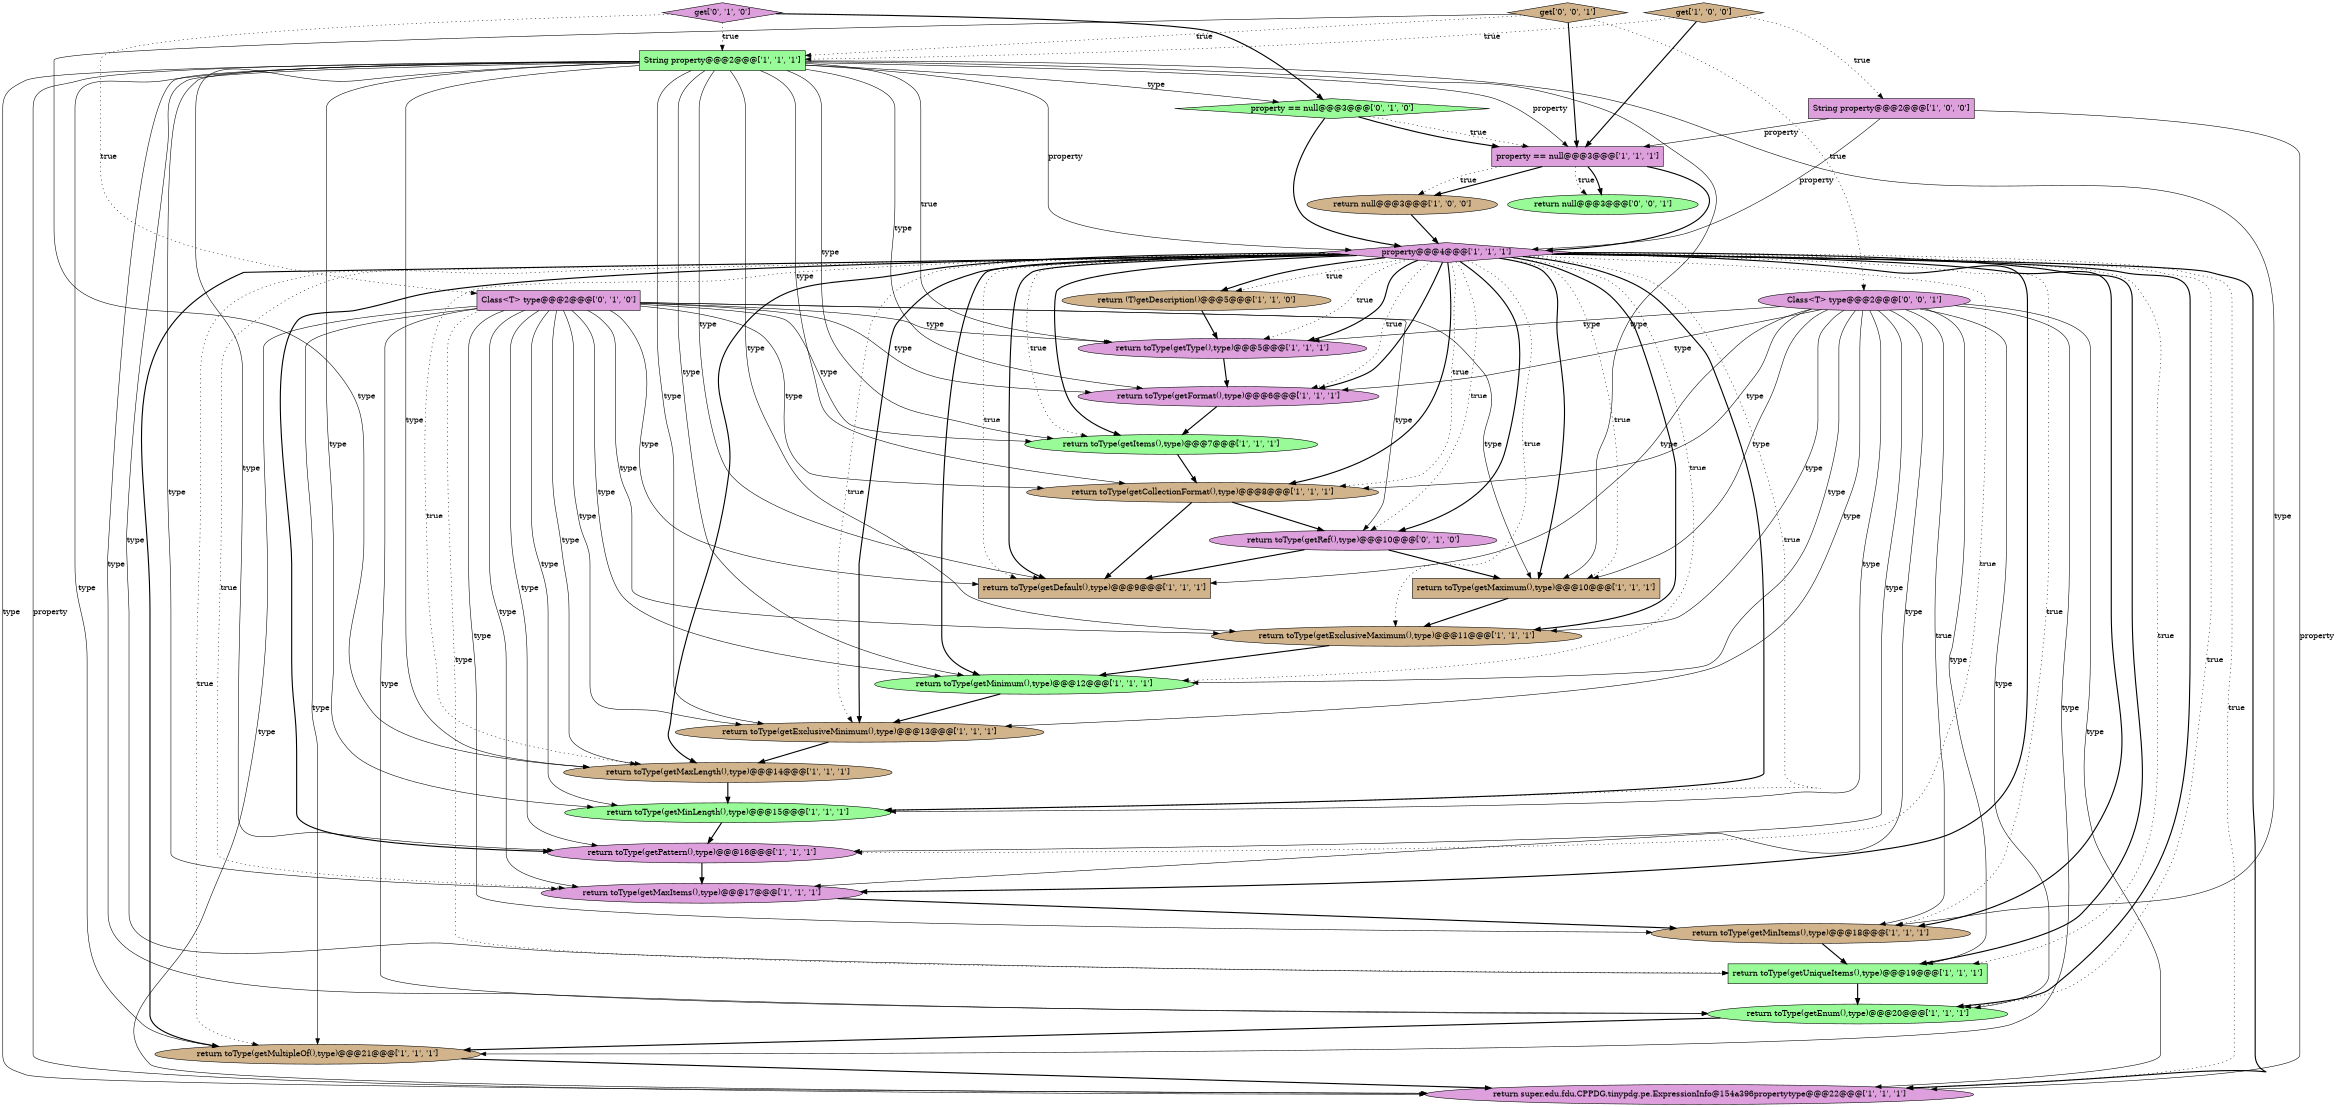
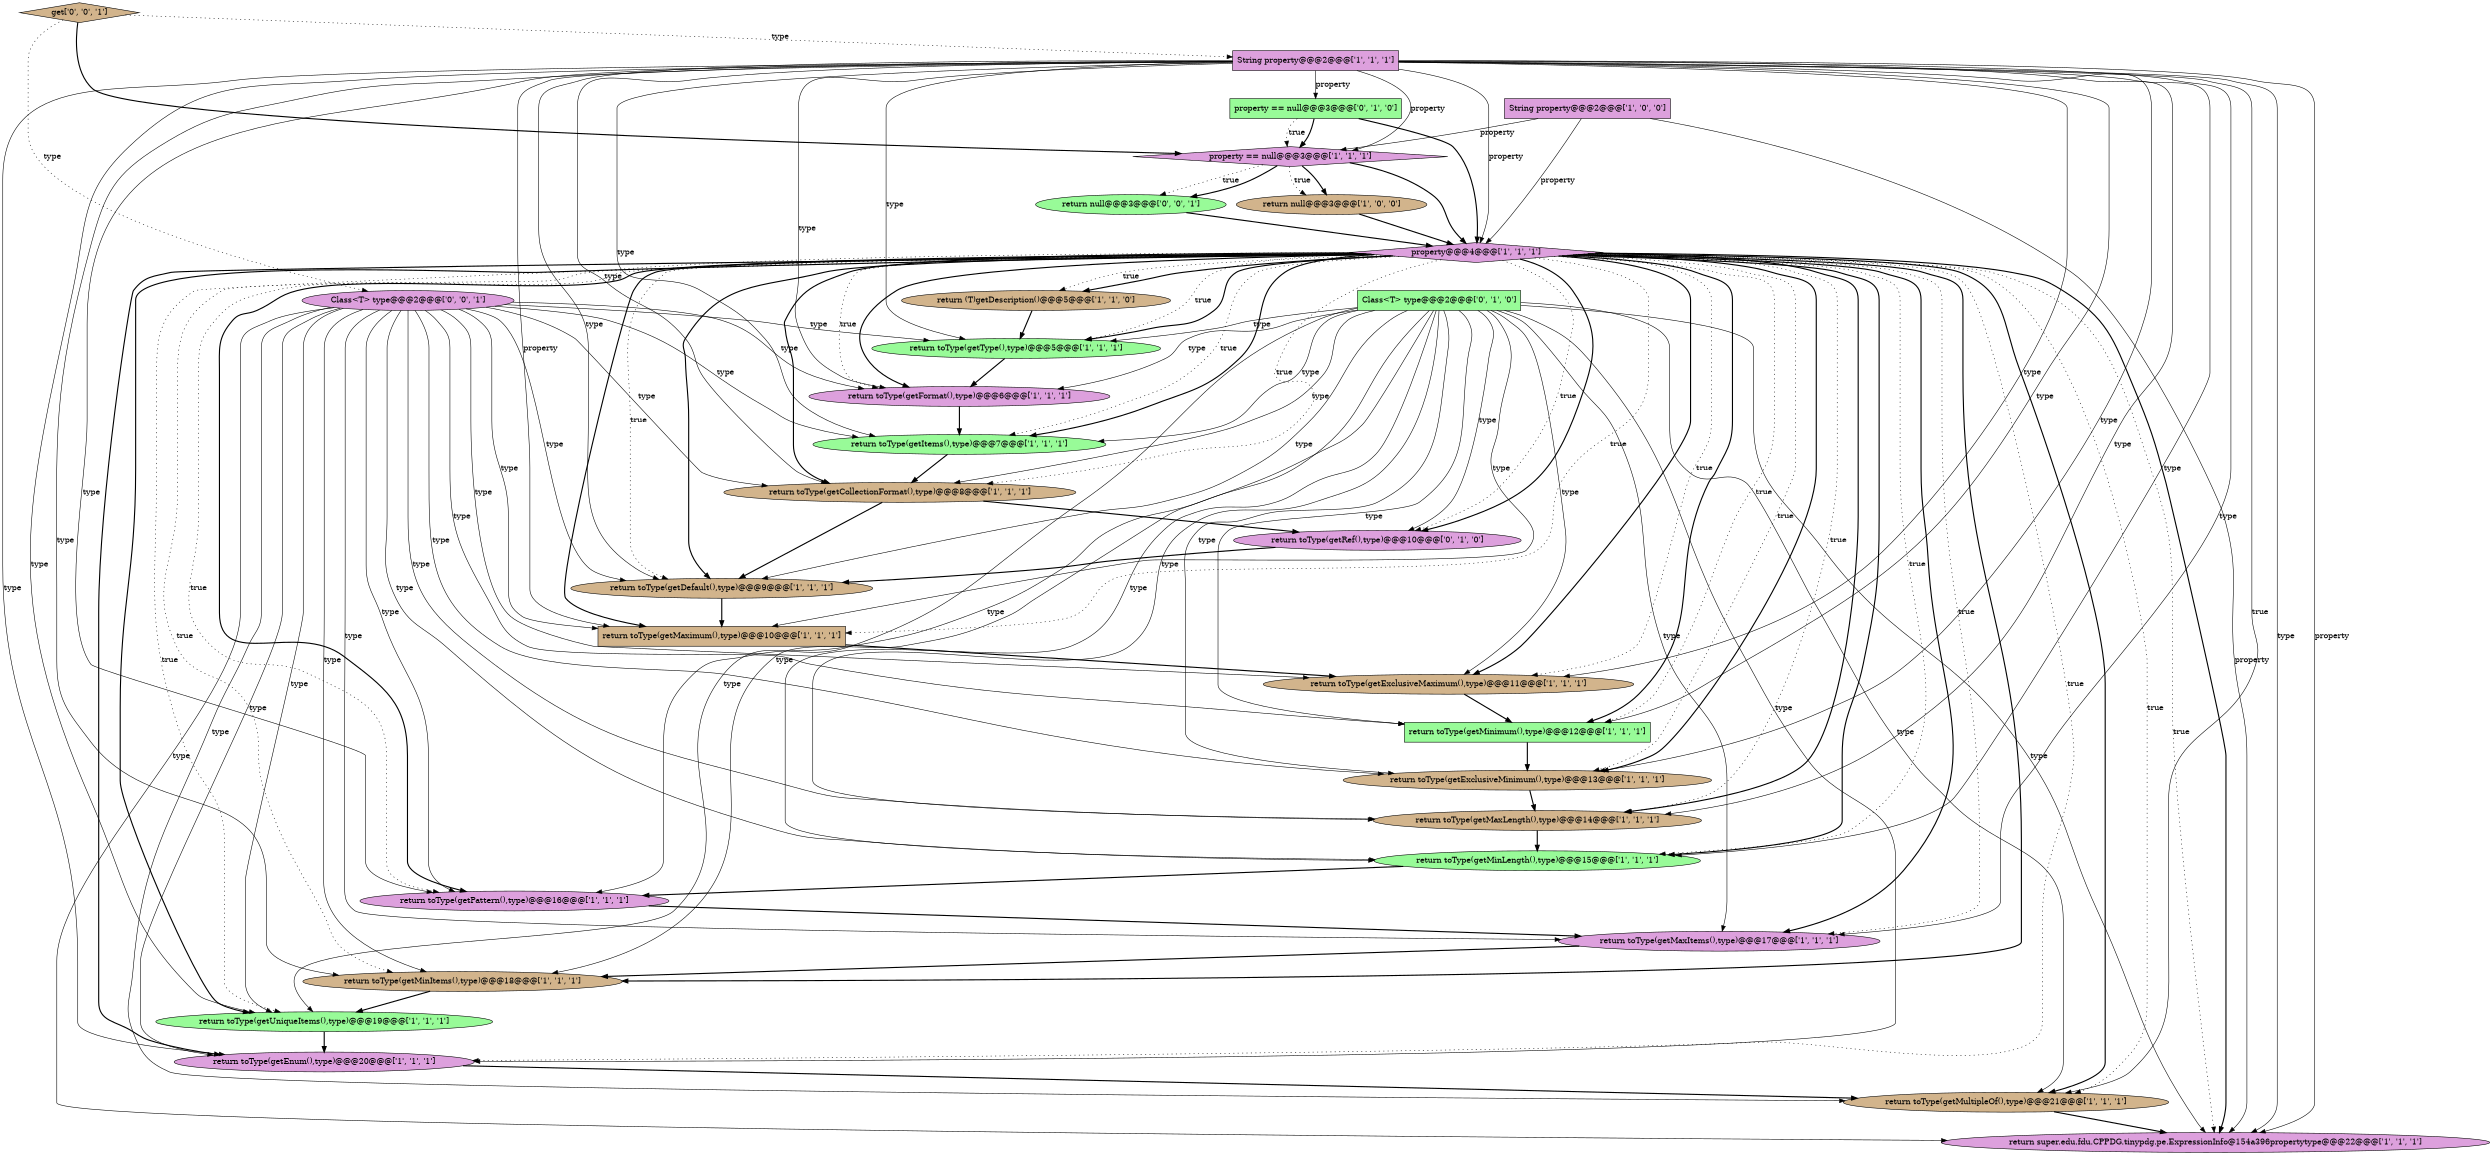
node "get['0', '1', '0']": removed
node "get['1', '0', '0']": removed
edge "get['0', '0', '1']" -> "String property@@@2@@@['1', '1', '1']": label "true" -> "type"
edge "get['0', '0', '1']" -> "return toType(getMaxLength(),type)@@@14@@@['1', '1', '1']": now "Class<T> type@@@2@@@['0', '0', '1']" -> "return toType(getMaxLength(),type)@@@14@@@['1', '1', '1']"
node "String property@@@2@@@['1', '1', '1']": fillcolor palegreen -> plum
edge "String property@@@2@@@['1', '1', '1']" -> "property == null@@@3@@@['0', '1', '0']": label "type" -> "property"
node "property == null@@@3@@@['0', '1', '0']": shape diamond -> box
node "property == null@@@3@@@['1', '1', '1']": shape box -> diamond
edge "get['0', '0', '1']" -> "Class<T> type@@@2@@@['0', '0', '1']": label "true" -> "type"
edge "String property@@@2@@@['1', '1', '1']" -> "return toType(getType(),type)@@@5@@@['1', '1', '1']": label "true" -> "type"
edge "return null@@@3@@@['0', '0', '1']" -> "property@@@4@@@['1', '1', '1']": added
node "Class<T> type@@@2@@@['0', '1', '0']": fillcolor plum -> palegreen
edge "String property@@@2@@@['1', '1', '1']" -> "return toType(getMaximum(),type)@@@10@@@['1', '1', '1']": label "type" -> "property"
node "return toType(getType(),type)@@@5@@@['1', '1', '1']": fillcolor plum -> palegreen
edge "Class<T> type@@@2@@@['0', '0', '1']" -> "return toType(getItems(),type)@@@7@@@['1', '1', '1']": added, label "type"
edge "return toType(getRef(),type)@@@10@@@['0', '1', '0']" -> "return toType(getMaximum(),type)@@@10@@@['1', '1', '1']": now "return toType(getDefault(),type)@@@9@@@['1', '1', '1']" -> "return toType(getMaximum(),type)@@@10@@@['1', '1', '1']"
edge "String property@@@2@@@['1', '1', '1']" -> "return toType(getMultipleOf(),type)@@@21@@@['1', '1', '1']": label "type" -> "true"
node "return toType(getDefault(),type)@@@9@@@['1', '1', '1']": shape box -> ellipse
edge "Class<T> type@@@2@@@['0', '0', '1']" -> "return toType(getMinItems(),type)@@@18@@@['1', '1', '1']": label "true" -> "type"
node "return toType(getMinimum(),type)@@@12@@@['1', '1', '1']": shape ellipse -> box
edge "Class<T> type@@@2@@@['0', '1', '0']" -> "return toType(getUniqueItems(),type)@@@19@@@['1', '1', '1']": style dotted -> solid
node "return toType(getUniqueItems(),type)@@@19@@@['1', '1', '1']": shape box -> ellipse
node "return toType(getEnum(),type)@@@20@@@['1', '1', '1']": fillcolor palegreen -> plum
